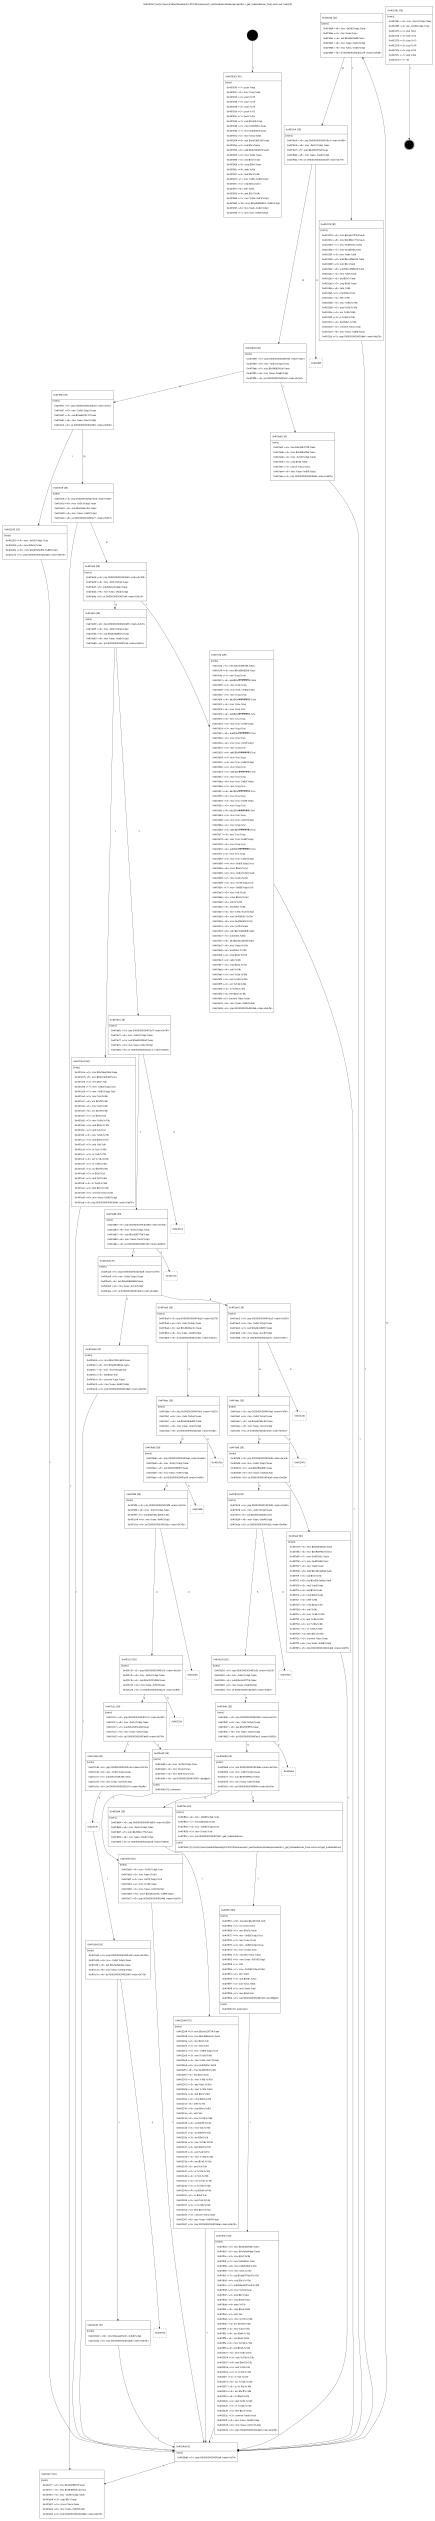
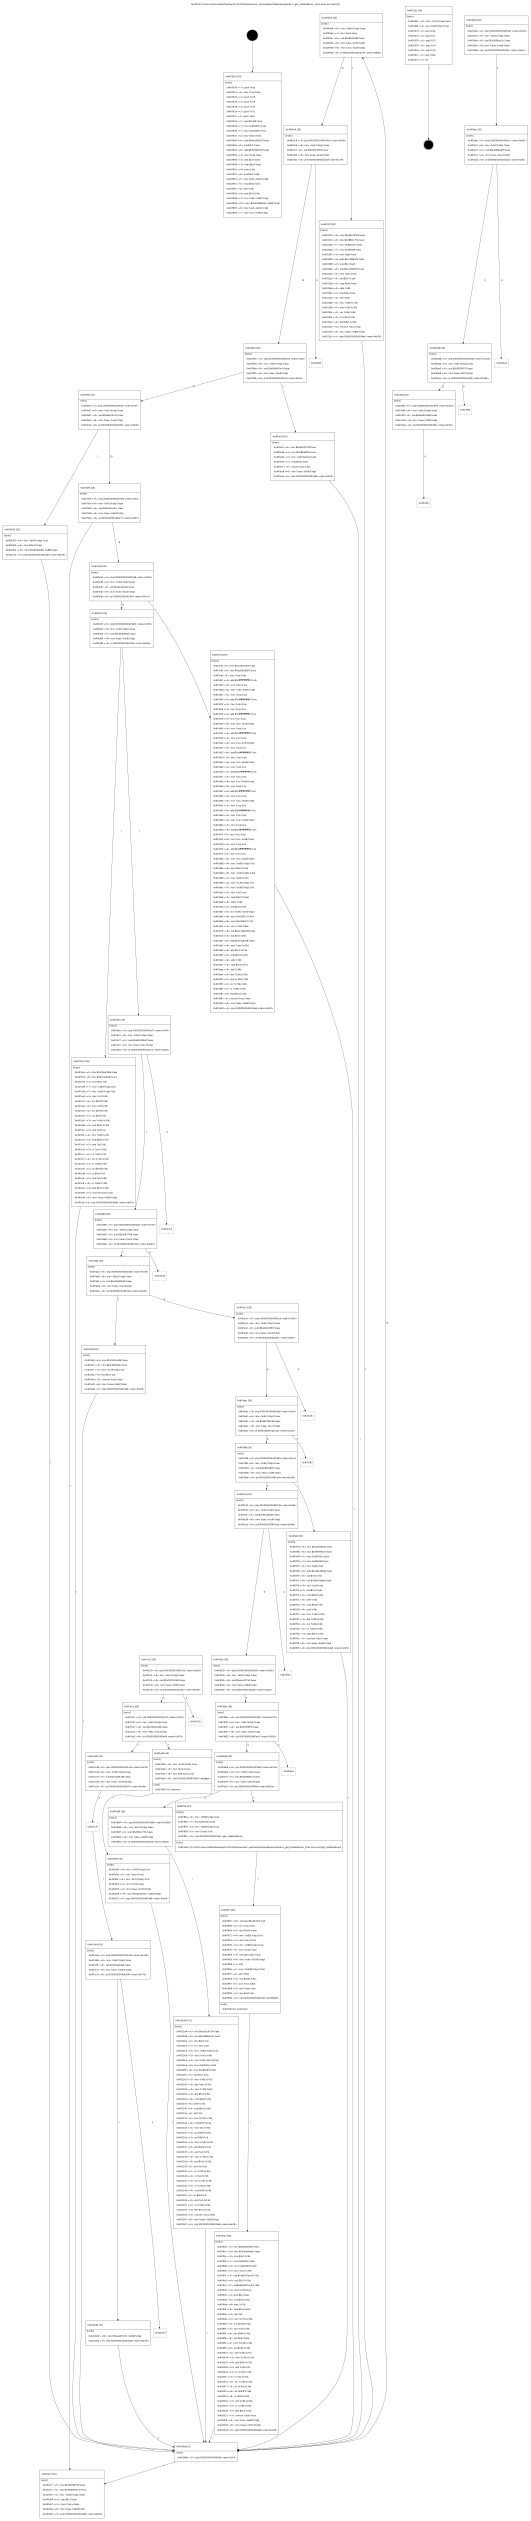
edge "0x401bf4 [28]" -> "0x401c10 [28]": removed, label "2"
